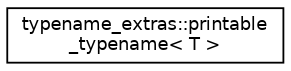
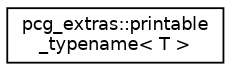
node "typename_extras::printable _typename< T >": label "typename_extras::printable _typename< T >" -> "pcg_extras::printable _typename< T >"
